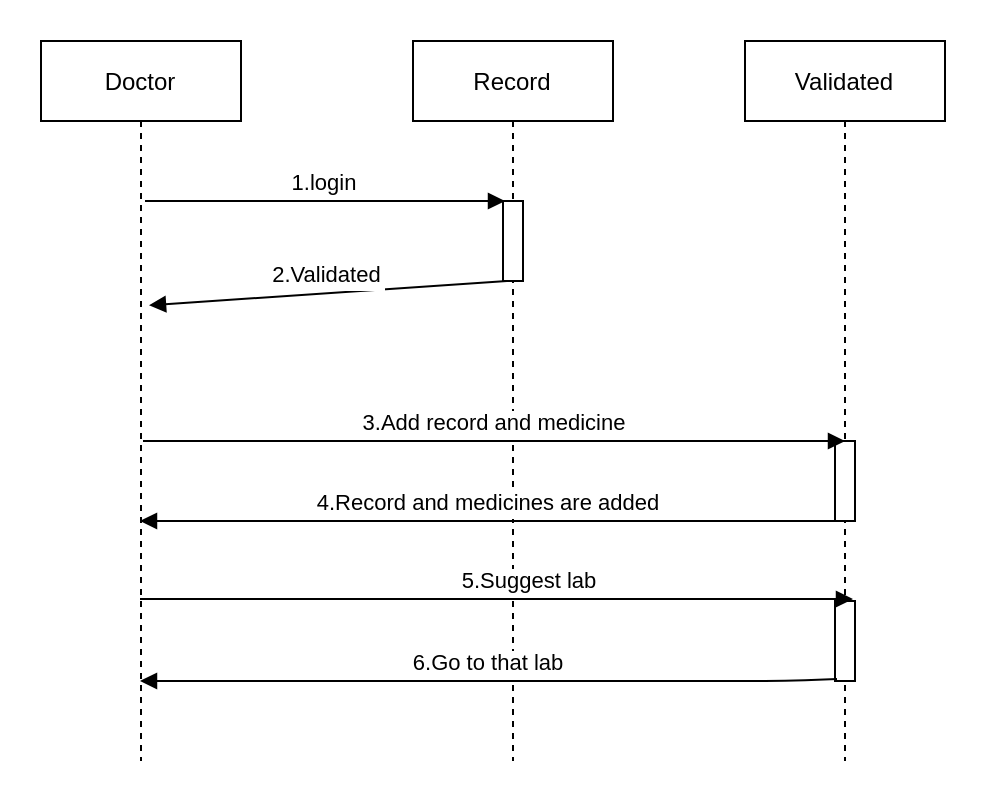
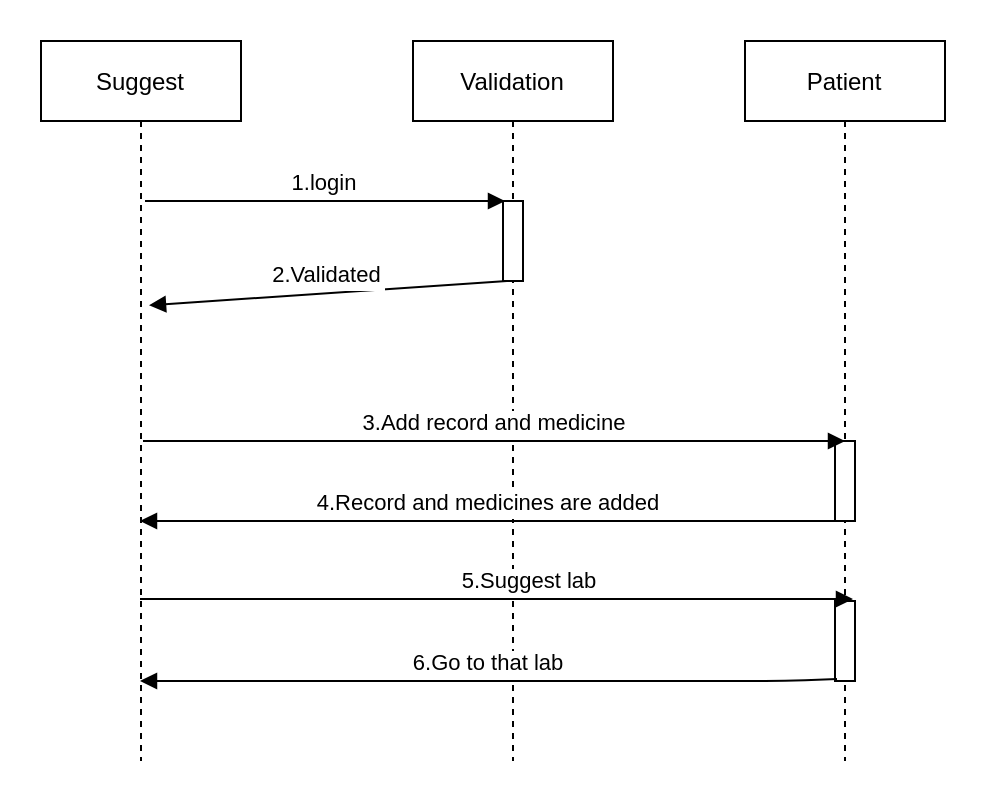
node "Doctor": label "Doctor" -> "Suggest"
node "Record": label "Record" -> "Validation"
node "Validated": label "Validated" -> "Patient"
